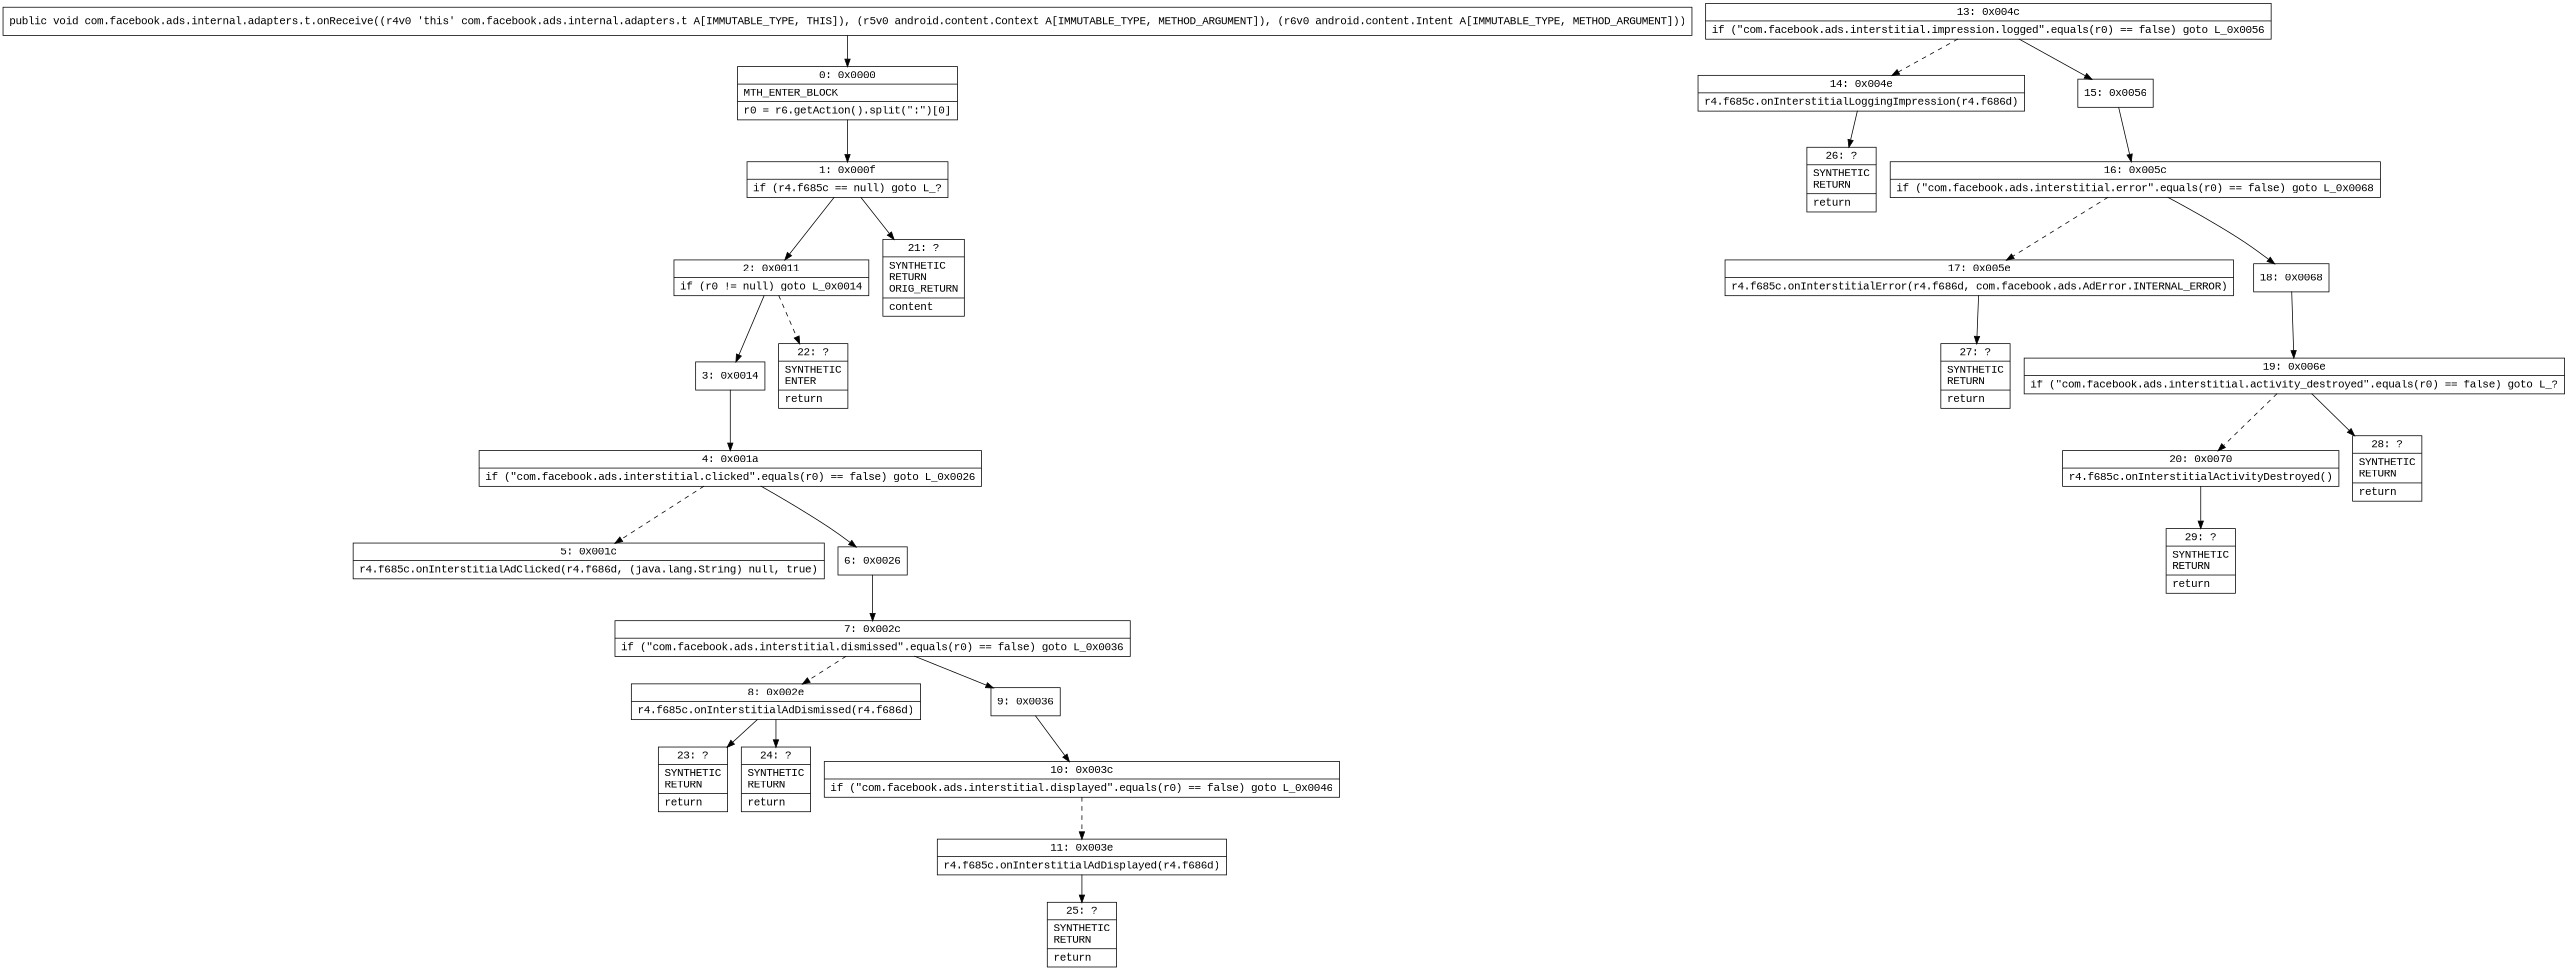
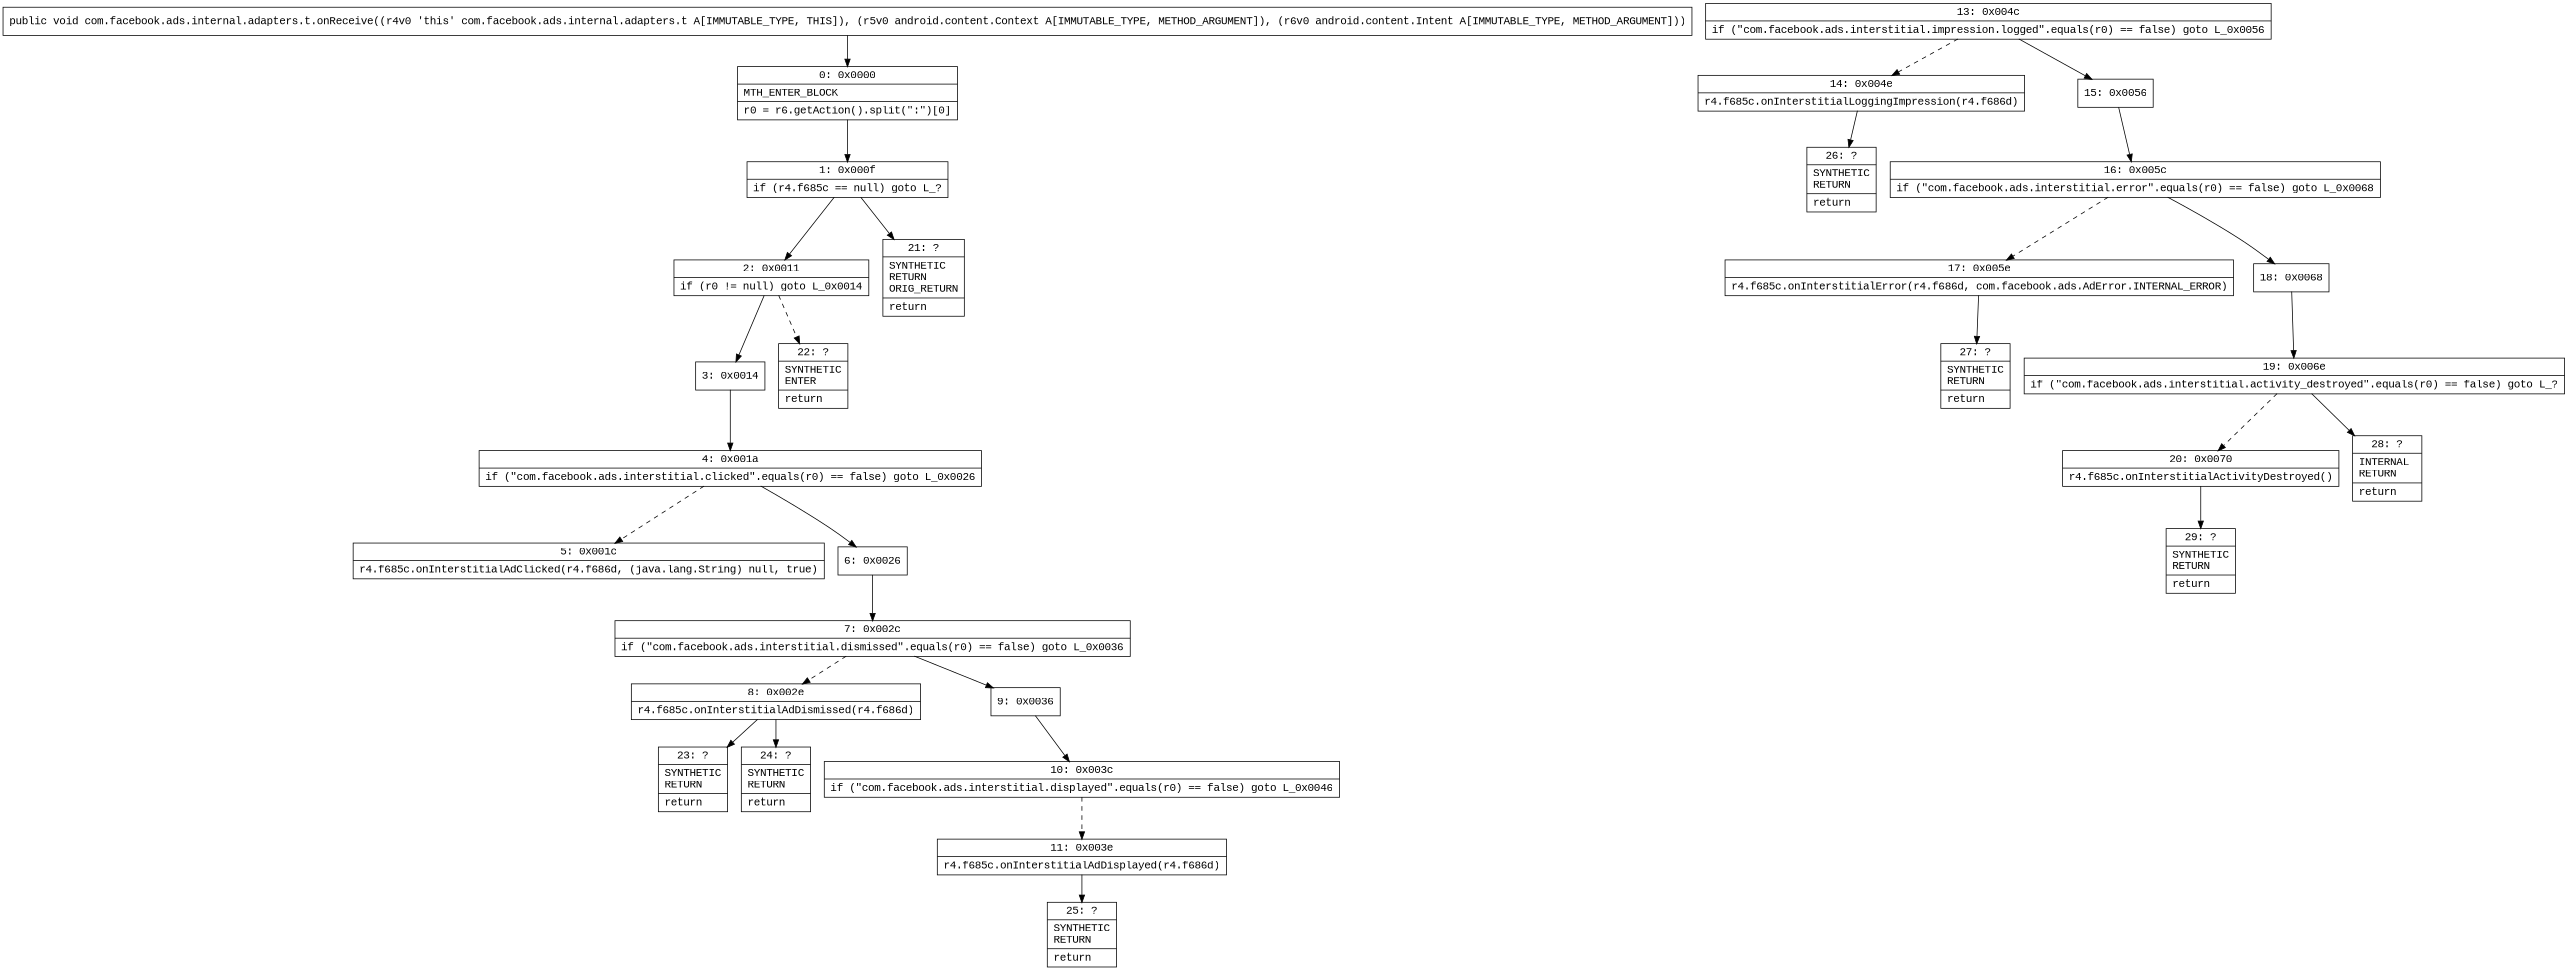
node "21: ?": text "content" -> "return"
node "28: ?": text "SYNTHETIC" -> "INTERNAL"
